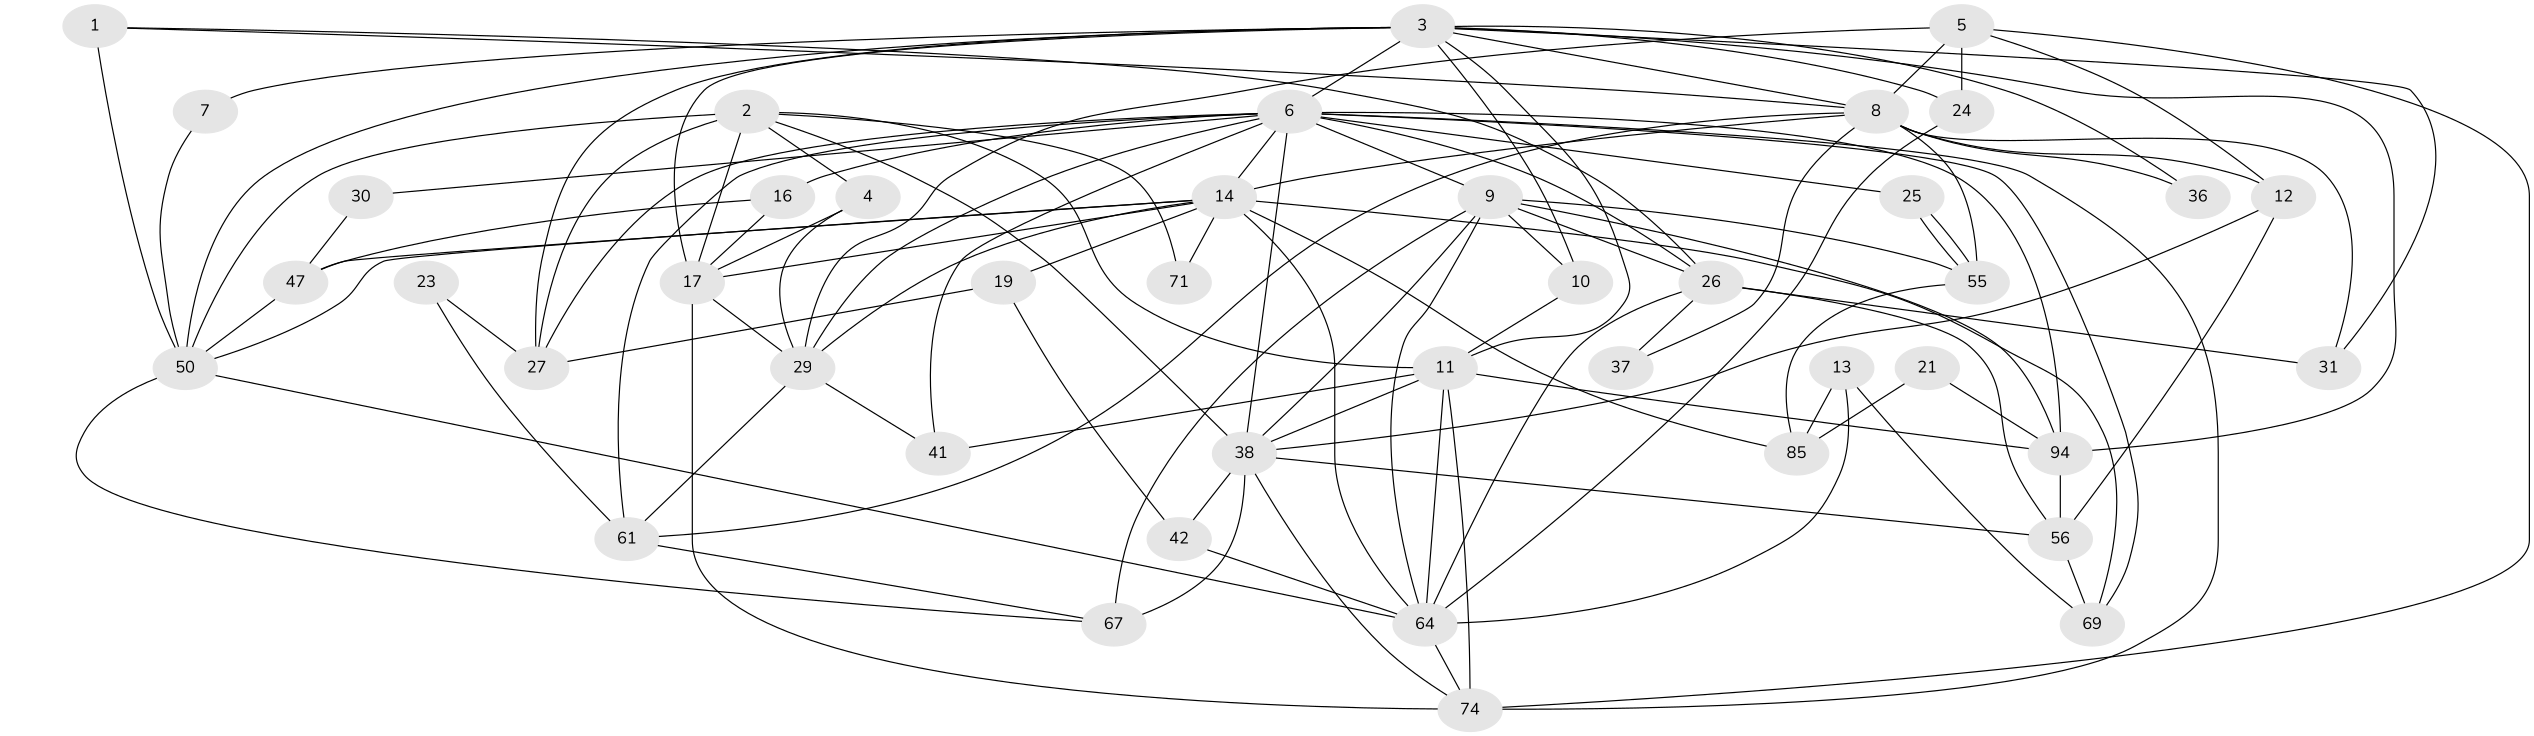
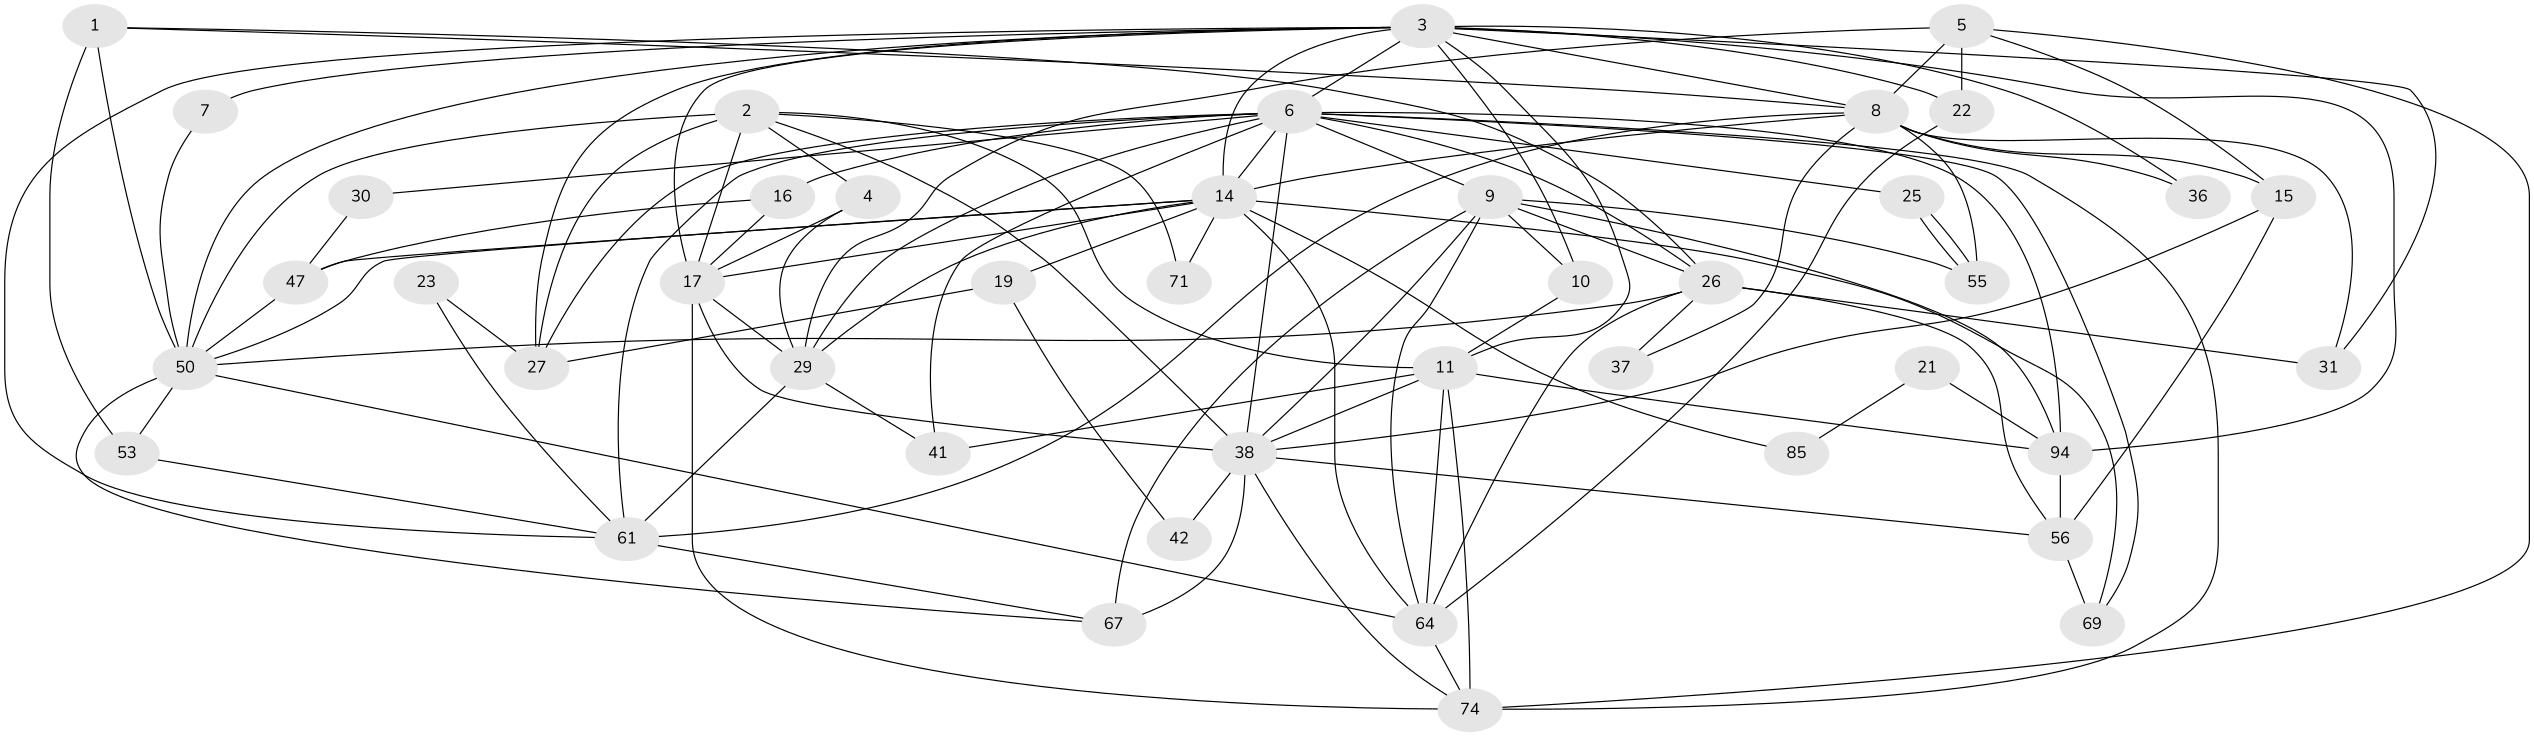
edge "3" -- "14": added
edge "3" -- "61": added
node "24": label "24" -> "22"
node "12": label "12" -> "15"
edge "55" -- "85": removed
edge "26" -- "50": added
node "13": removed
edge "17" -- "38": added
node "53": added
edge "42" -- "64": removed
